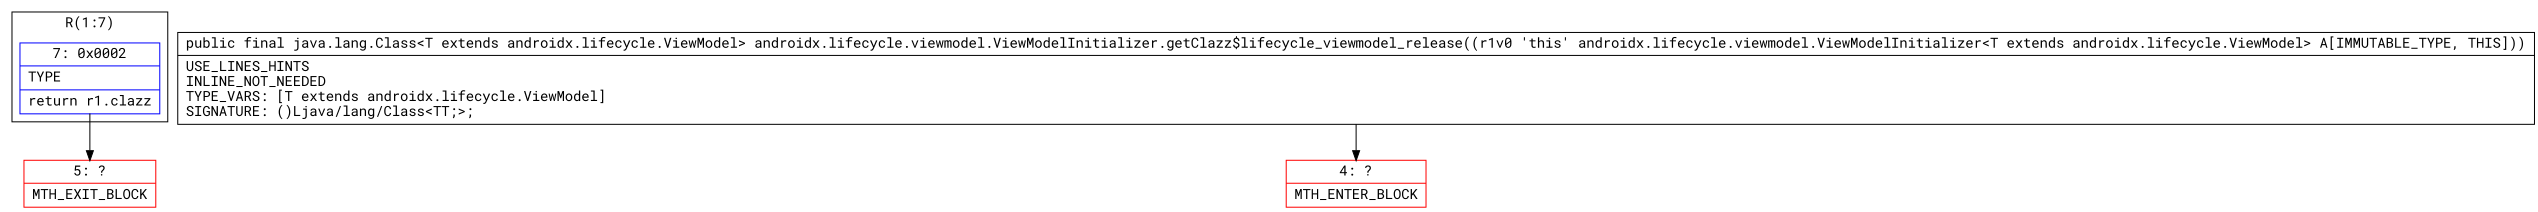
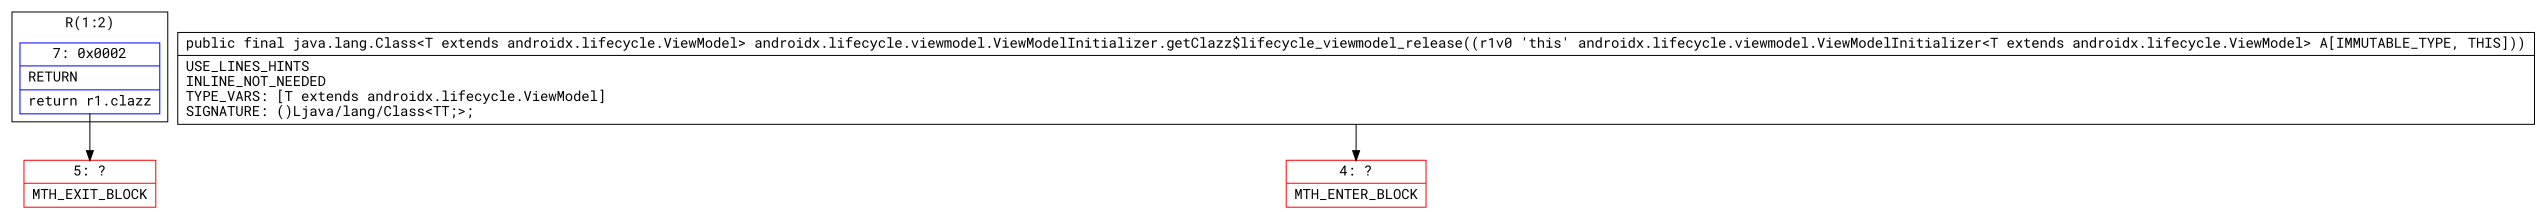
cluster "R(1:7)": label "R(1:7)" -> "R(1:2)"
node "7: 0x0002": text "TYPE" -> "RETURN"
